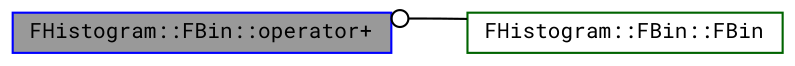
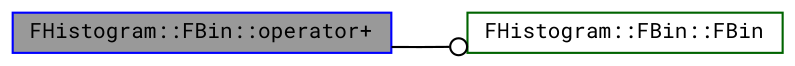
edge "FHistogram::FBin::FBin" -> "FHistogram::FBin::operator+": reversed
